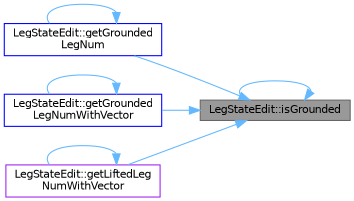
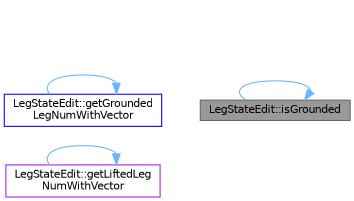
node "LegStateEdit::getGrounded LegNum": removed
edge "LegStateEdit::getGrounded LegNumWithVector" -> "LegStateEdit::isGrounded": removed
edge "LegStateEdit::getLiftedLeg NumWithVector" -> "LegStateEdit::isGrounded": removed
